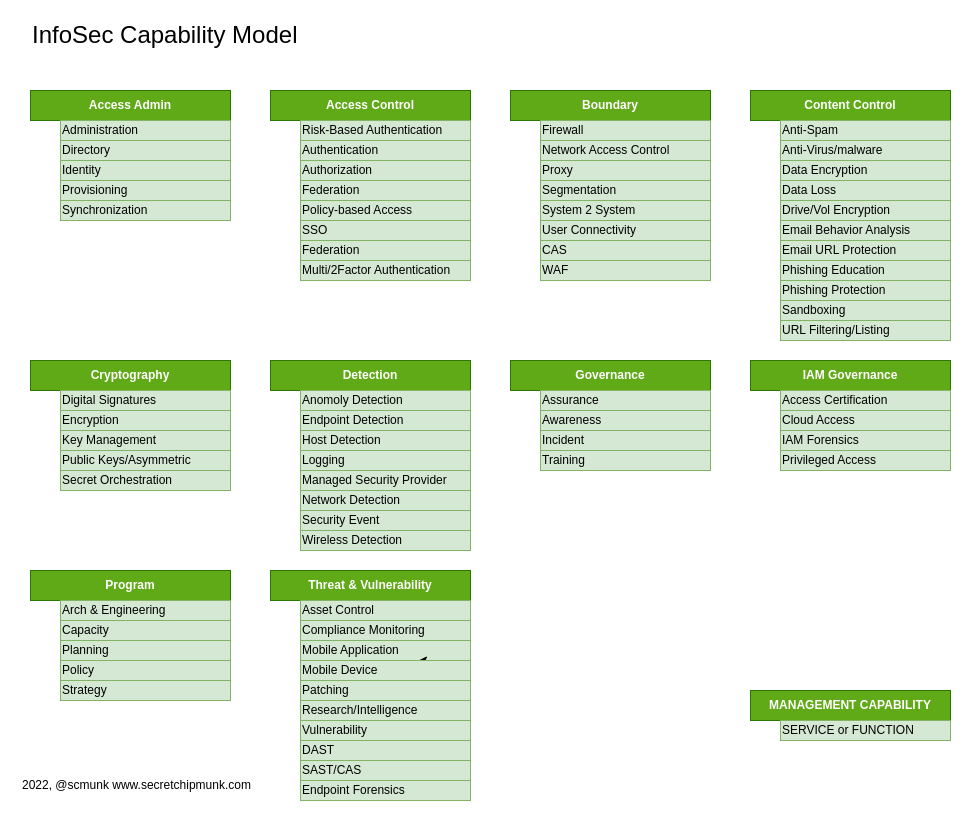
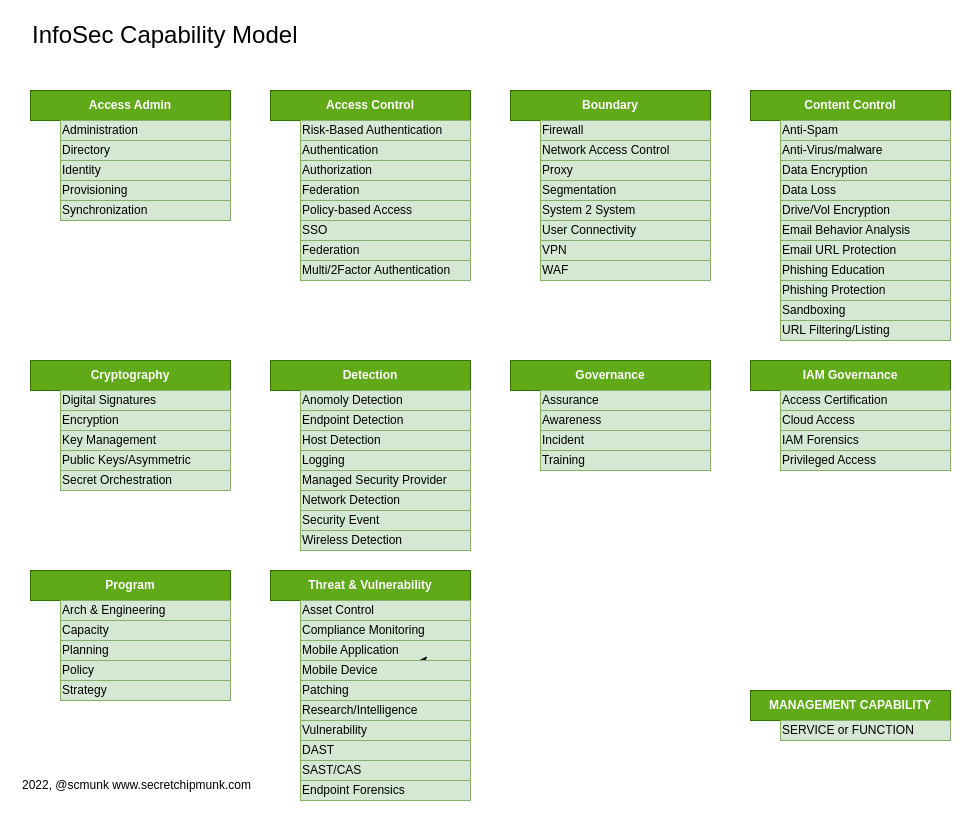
node "CAS": label "CAS" -> "VPN"
